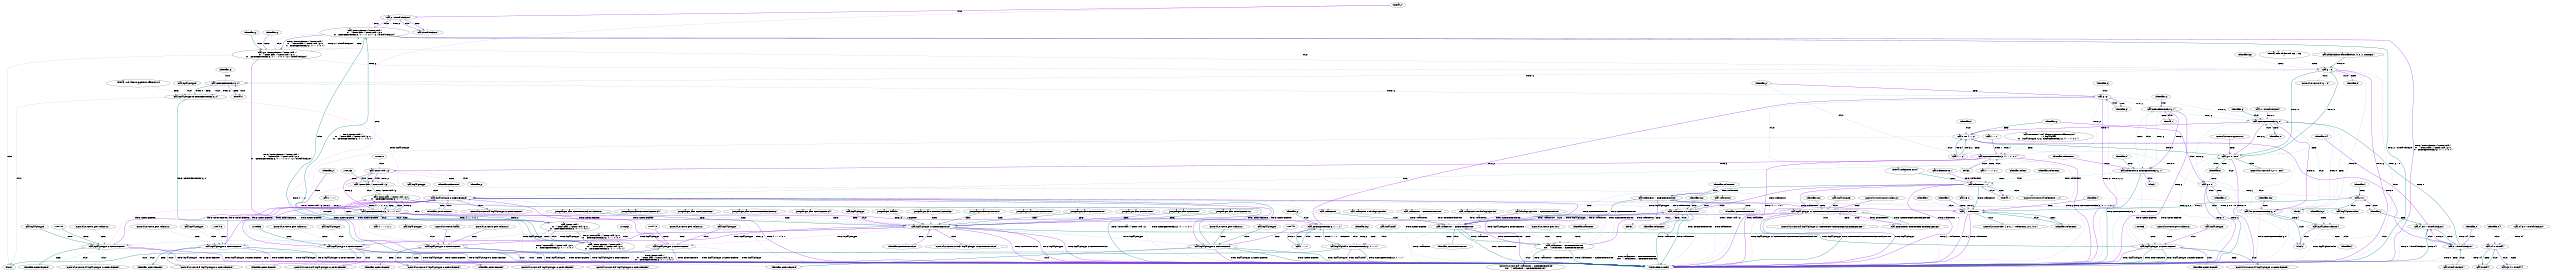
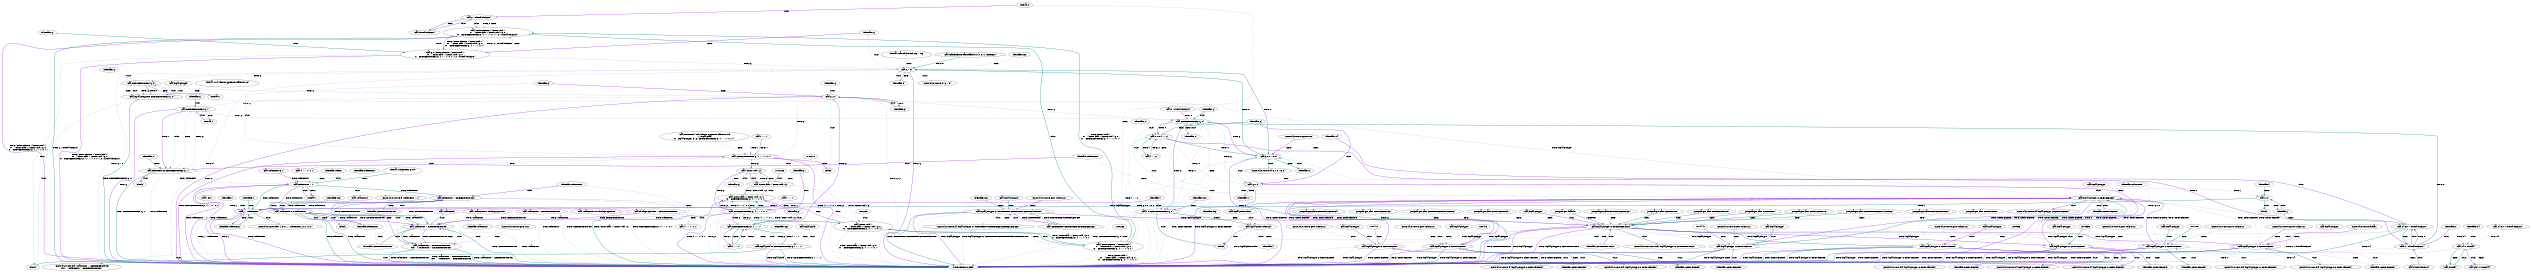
edge "(Call,q - p)" -> "(Call,CDF_GETUINT32(p, i << 1))": reversed
edge "(Call,inp[i].pi_id = CDF_GETUINT32(p, i << 1))" -> "(Call,CDF_GETUINT32(p, i << 1))": label "VECTOR: " -> "CFG: "
